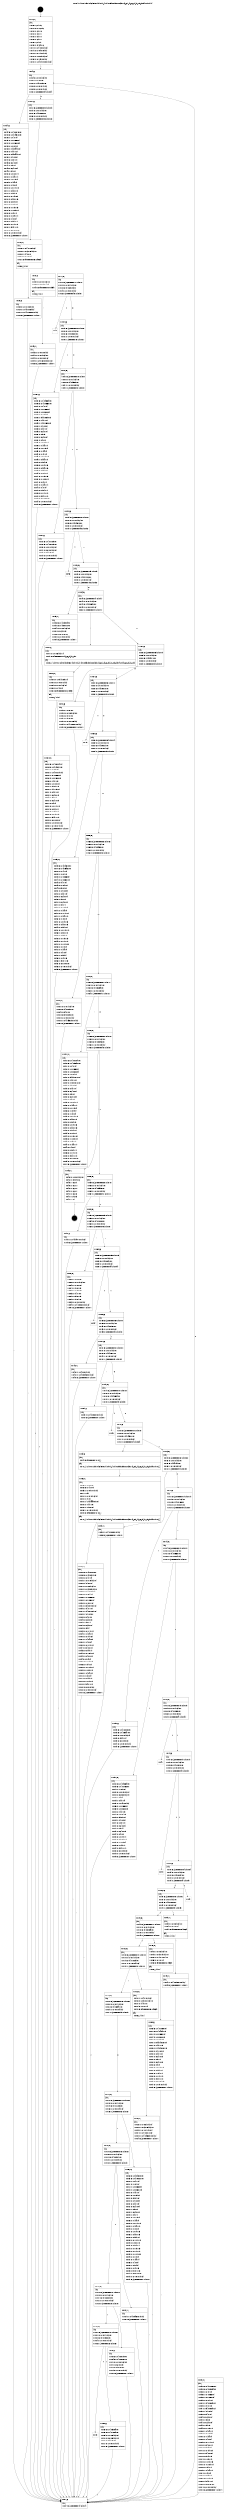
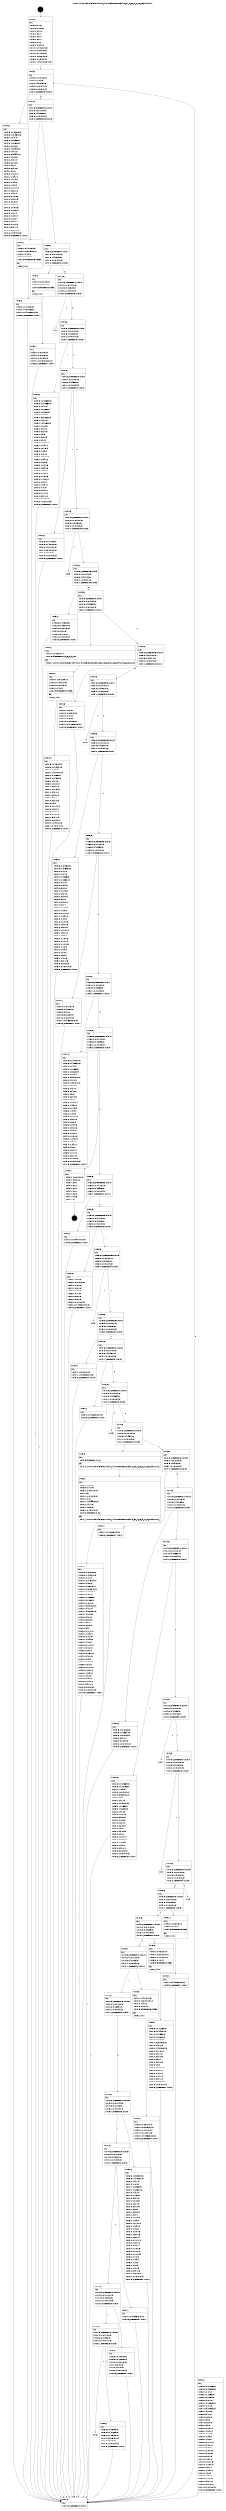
node "0x40145c [22]": added
